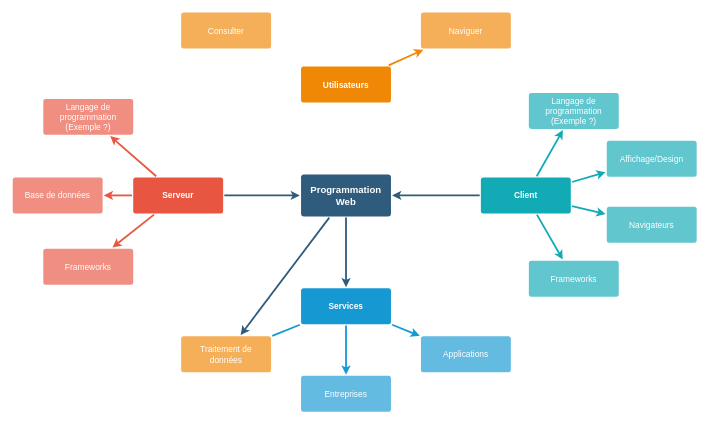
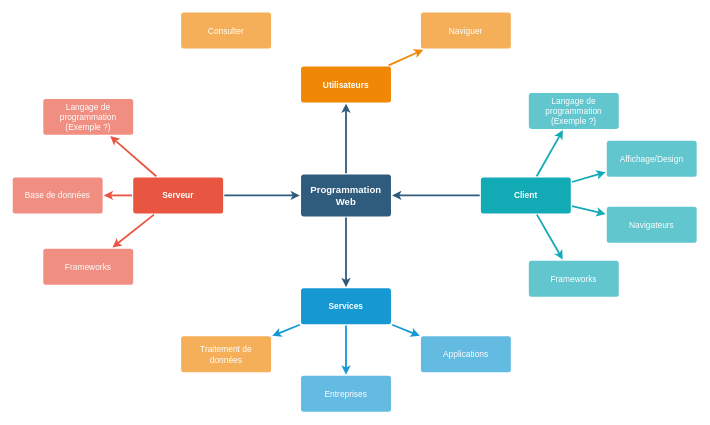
edge "Programmation Web" -> "Traitement de données": now "Programmation Web" -> "Utilisateurs"
edge "Services" -- "Traitement de données": arrowhead none -> classic
